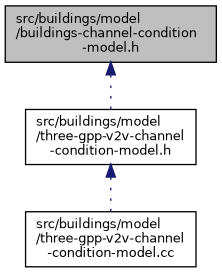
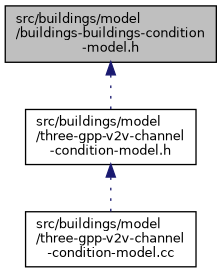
node "src/buildings/model /buildings-channel-condition -model.h": label "src/buildings/model /buildings-channel-condition -model.h" -> "src/buildings/model /buildings-buildings-condition -model.h"
